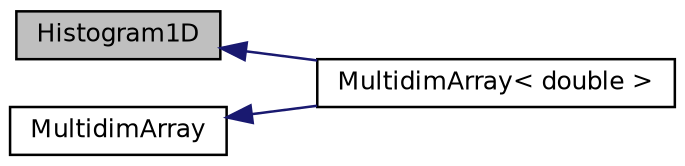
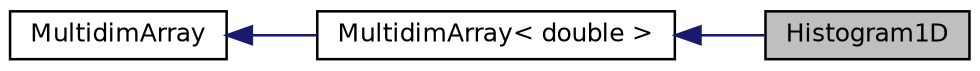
edge "MultidimArray< double >" -> "Histogram1D": reversed
